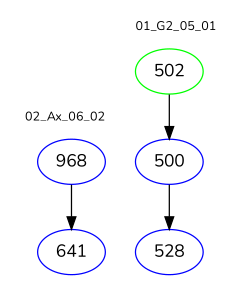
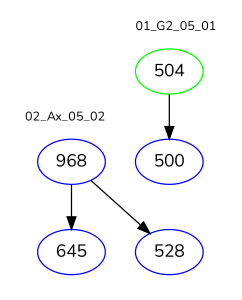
node "502": label "502" -> "504"
cluster "02_Ax_06_02": label "02_Ax_06_02" -> "02_Ax_05_02"
edge "500" -> "528": now "968" -> "528"
node "641": label "641" -> "645"
